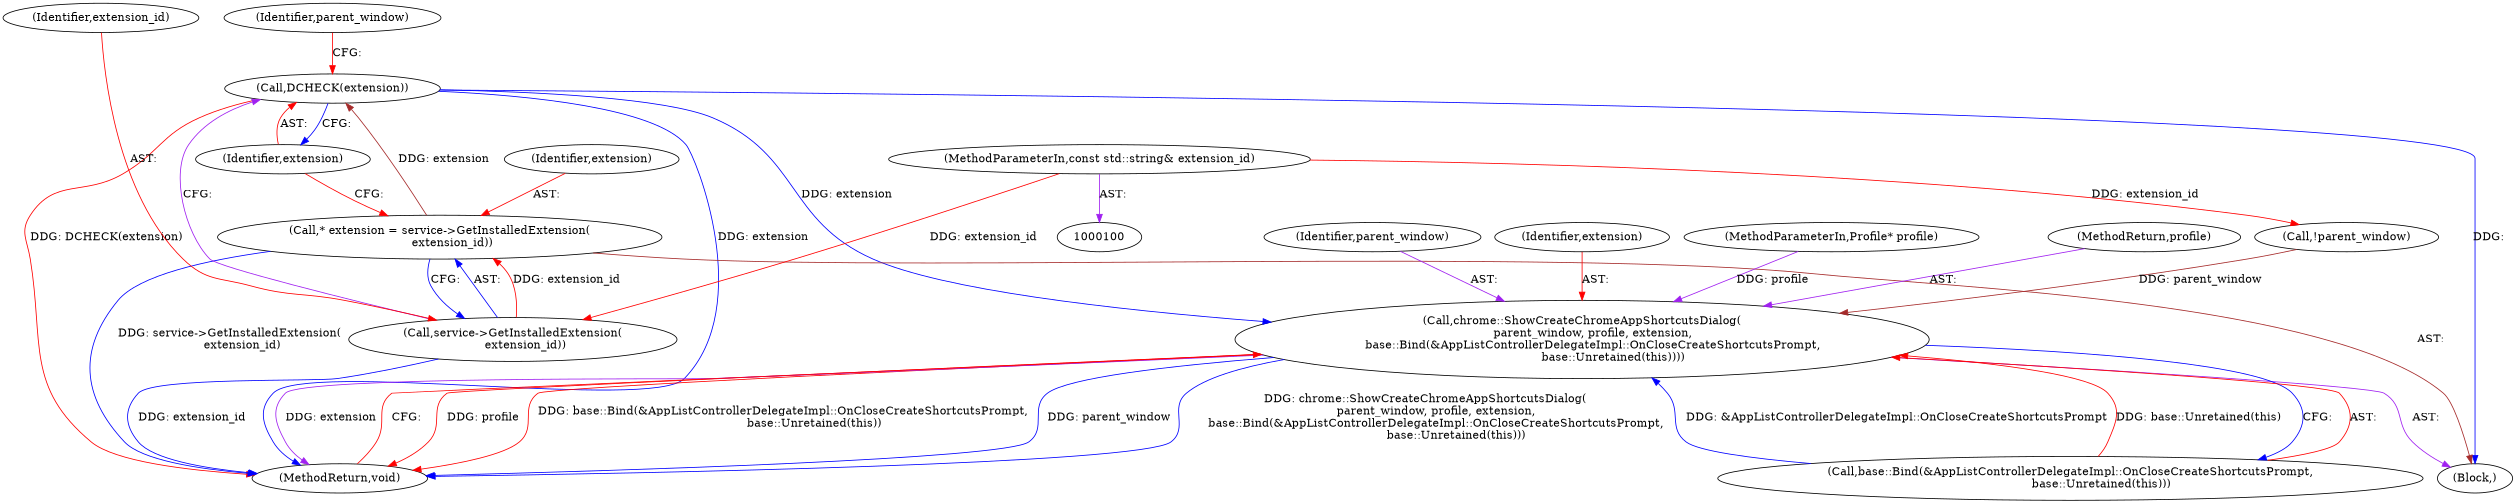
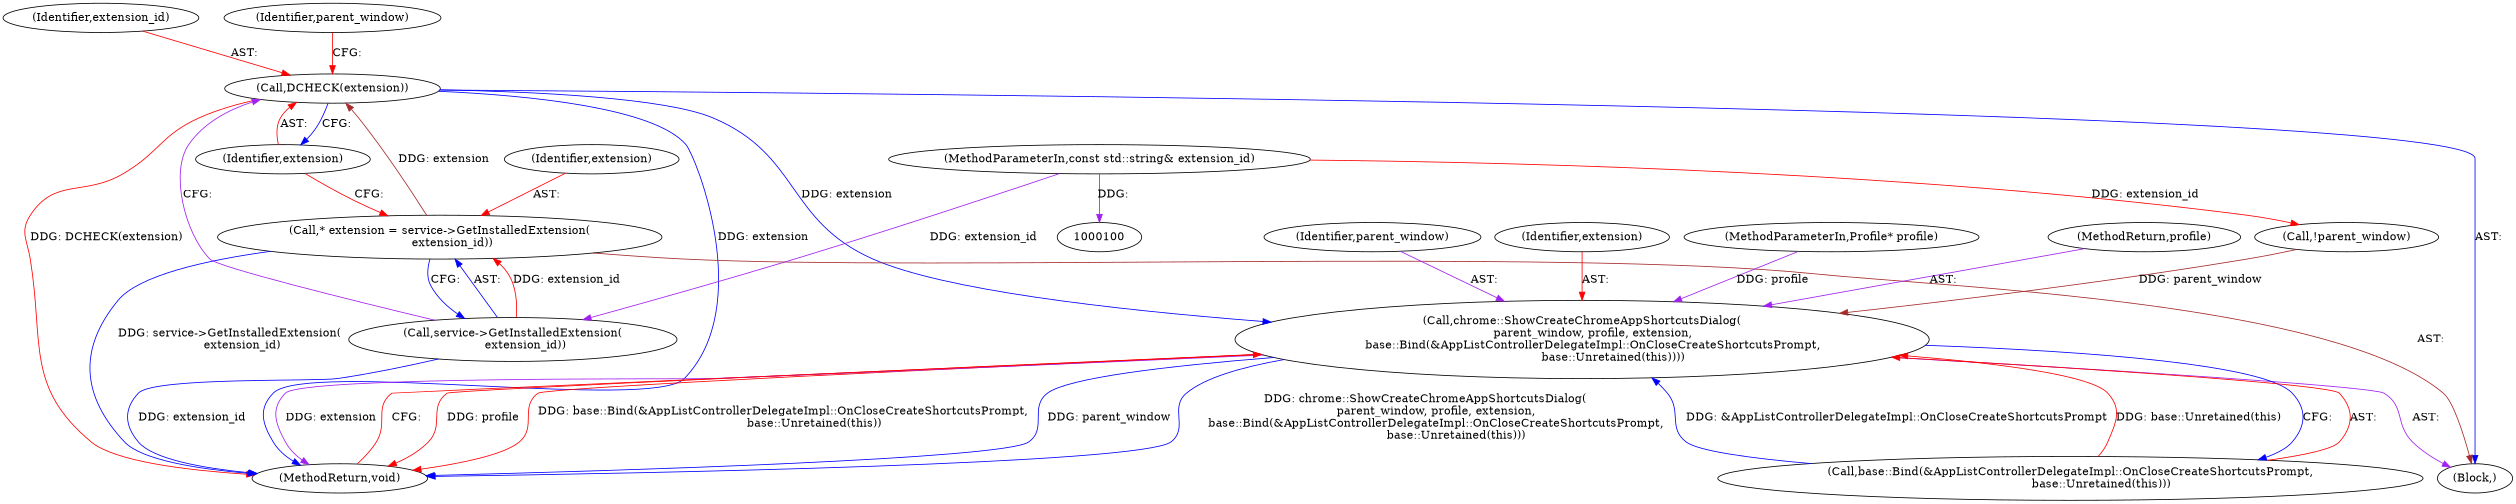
edge "(MethodParameterIn,const std::string& extension_id)" -> "1000100": label "AST: " -> "DDG: "
edge "(Call,DCHECK(extension))" -> "(Block,)": label "DDG: " -> "AST: "
edge "(MethodParameterIn,const std::string& extension_id)" -> "(Call,service->GetInstalledExtension( extension_id))": color red -> purple
edge "(Identifier,extension_id)" -> "(Call,service->GetInstalledExtension( extension_id))": now "(Identifier,extension_id)" -> "(Call,DCHECK(extension))"
